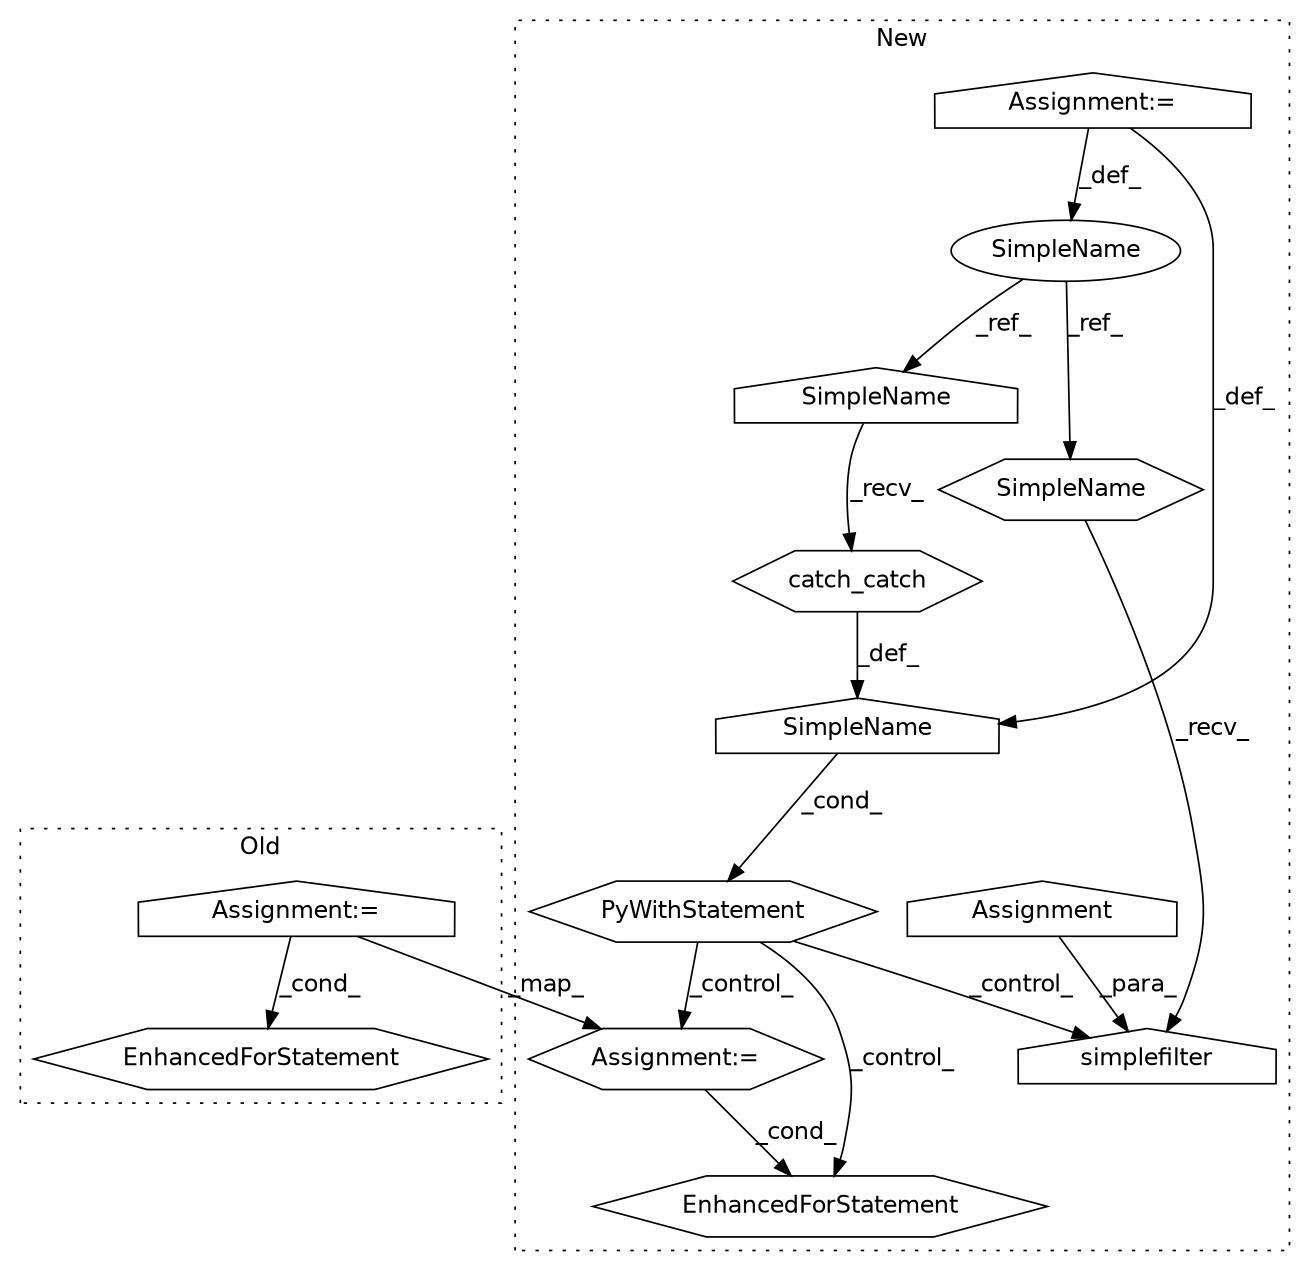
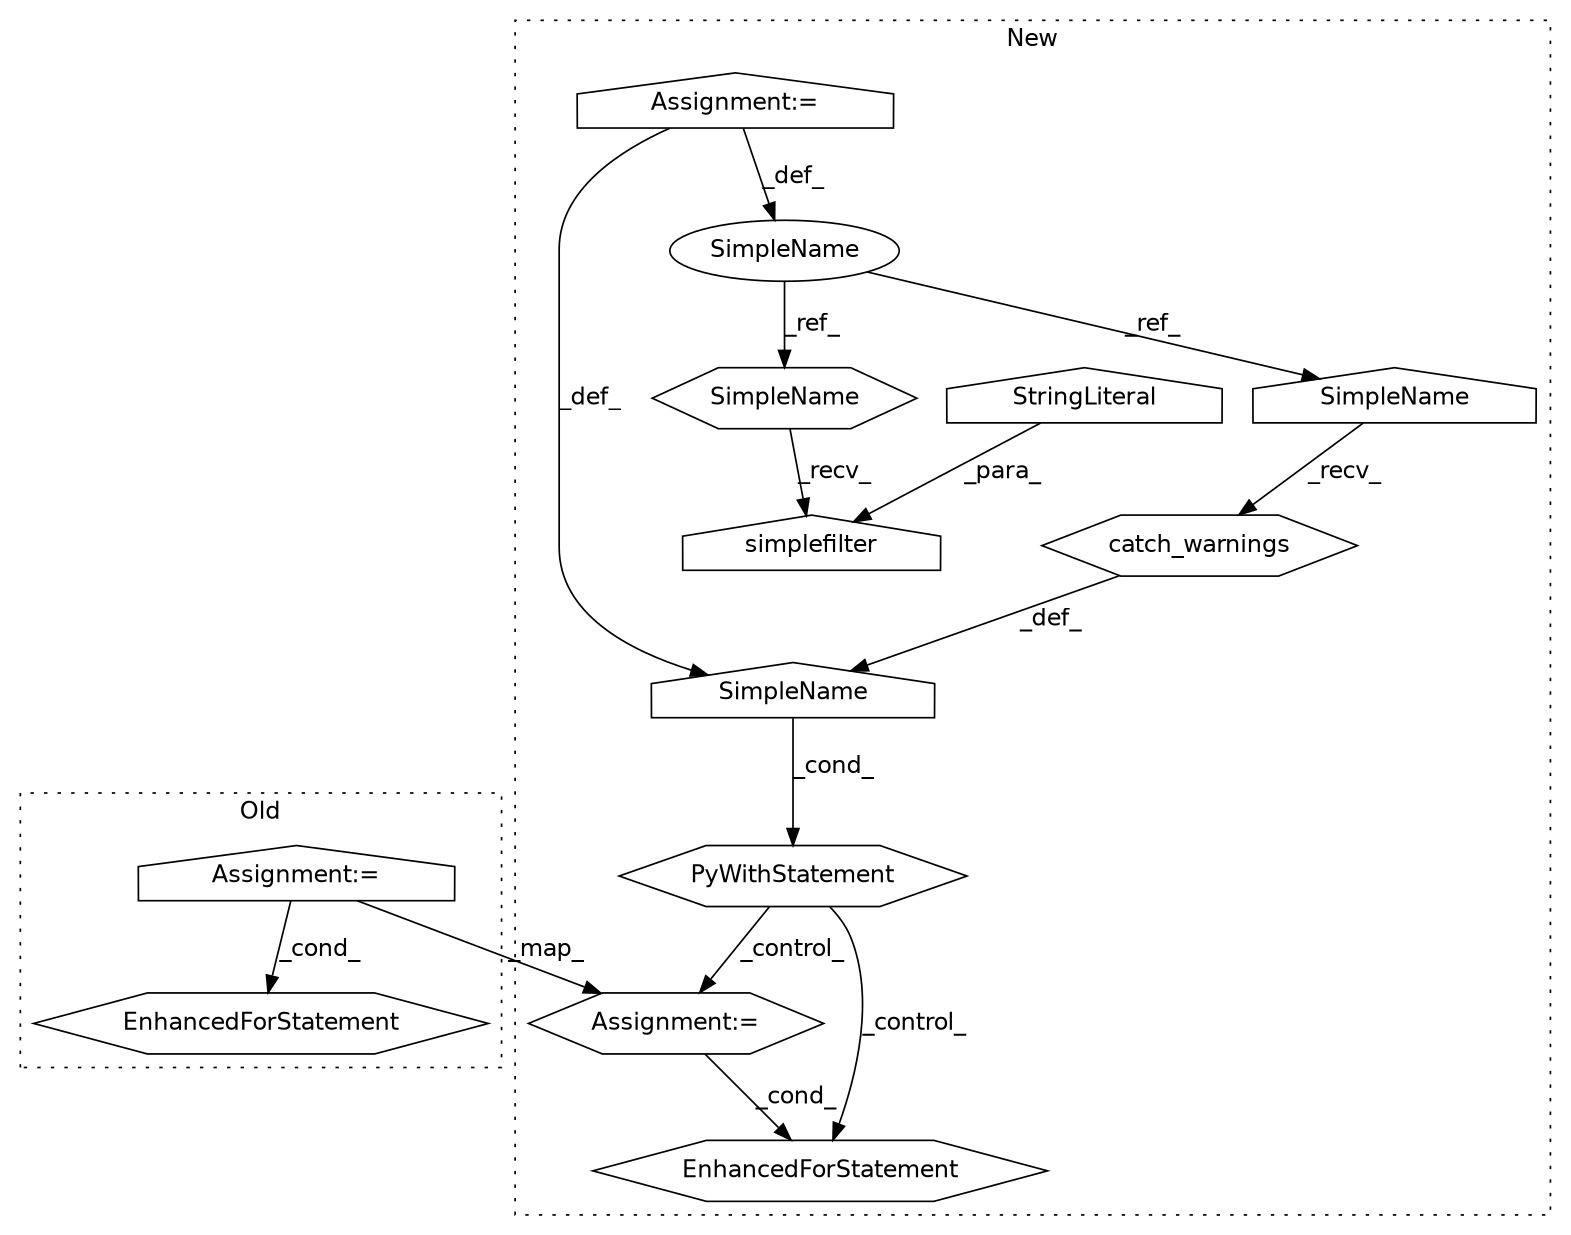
node "catch_catch": label "catch_catch" -> "catch_warnings"
node "Assignment": label "Assignment" -> "StringLiteral"
edge "PyWithStatement" -> "simplefilter": removed, label "_control_"
